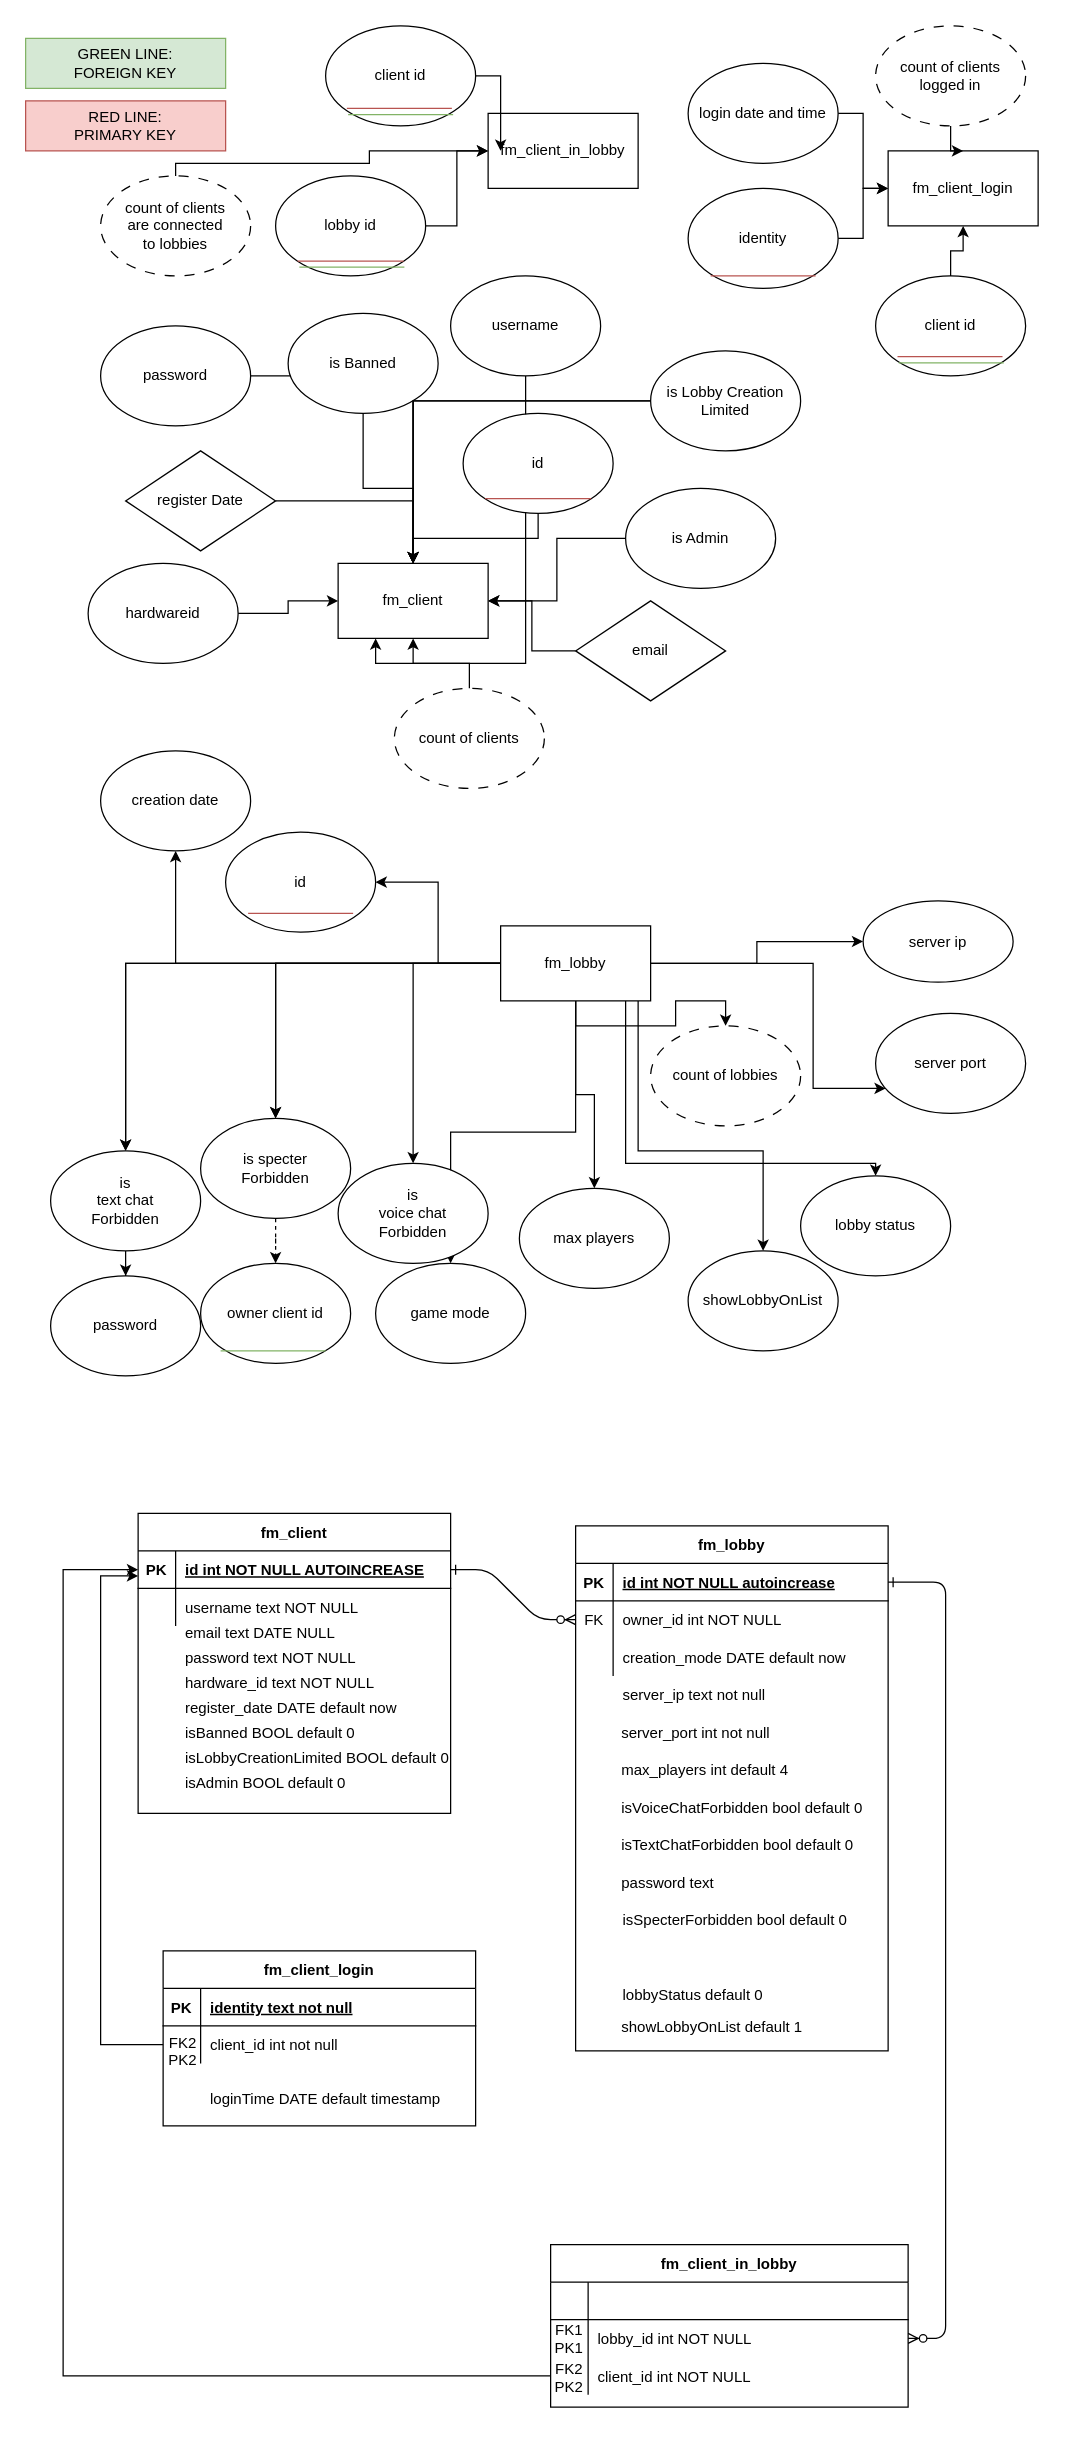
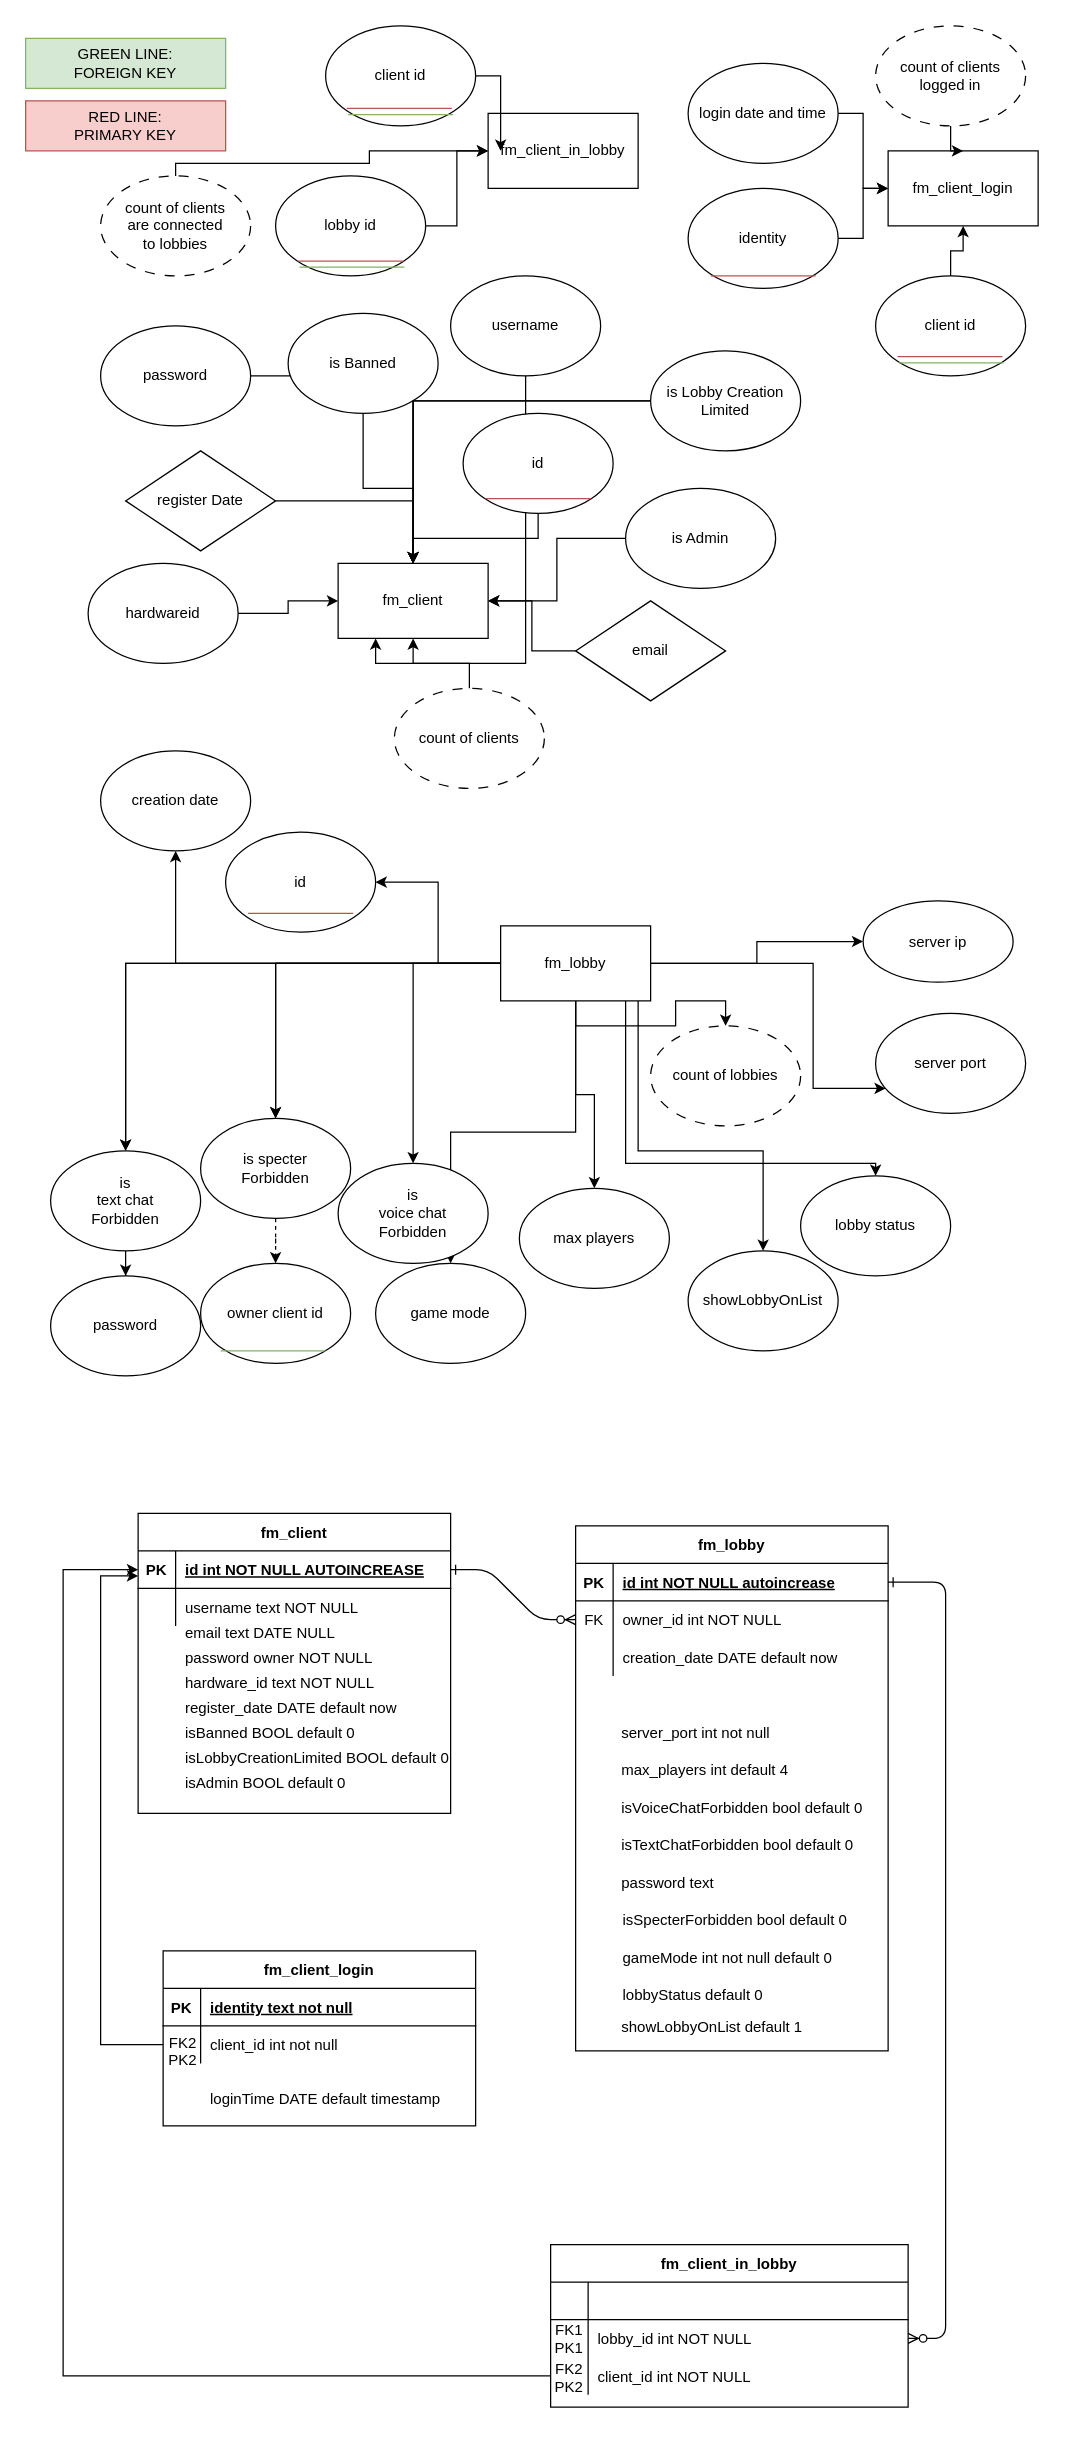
node "password text NOT NULL": label "password text NOT NULL" -> "password owner NOT NULL"
node "creation_mode DATE default now": label "creation_mode DATE default now" -> "creation_date DATE default now"
node "server_ip text not null": removed
node "gameMode int not null default 0": added
